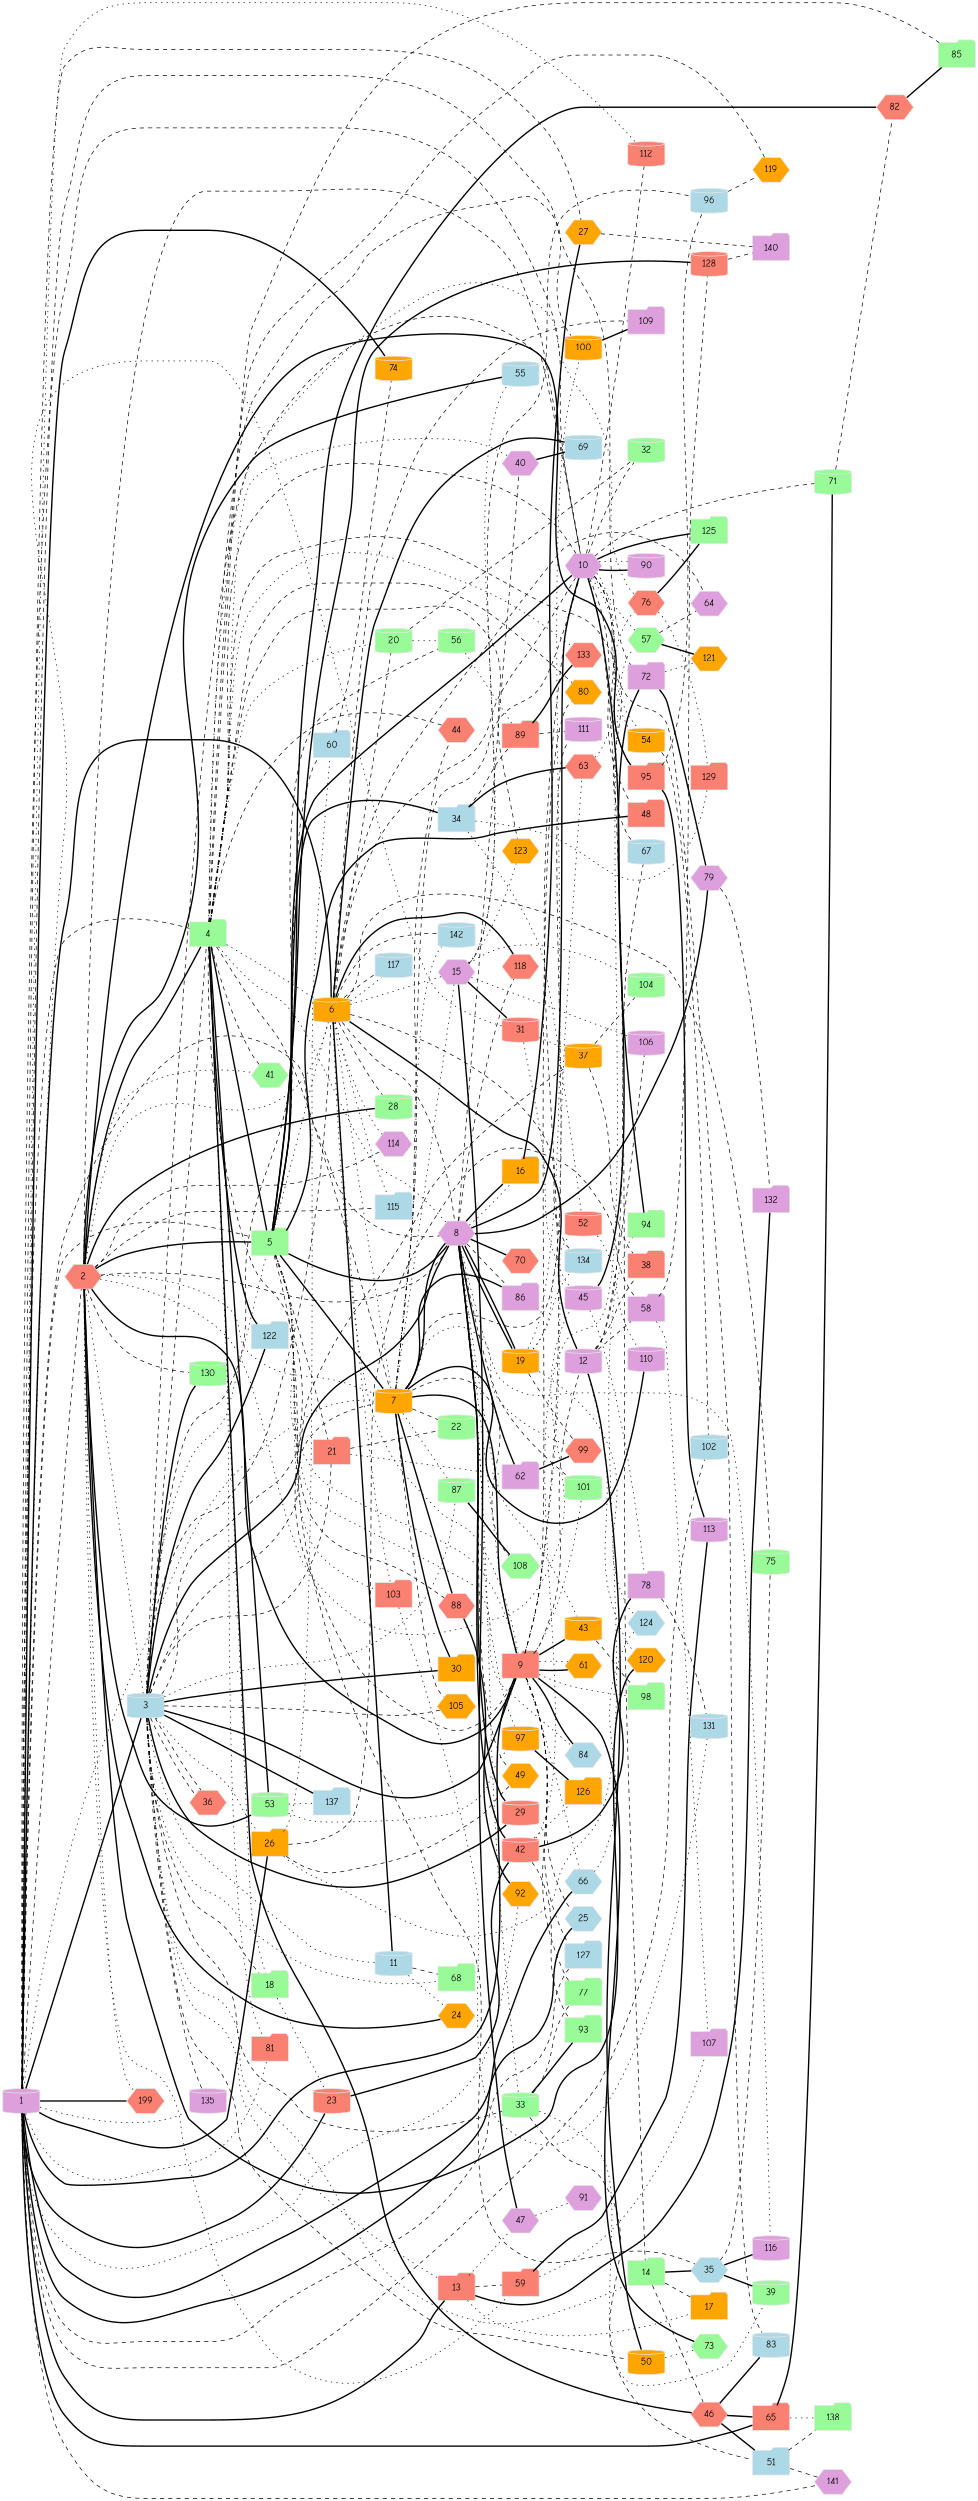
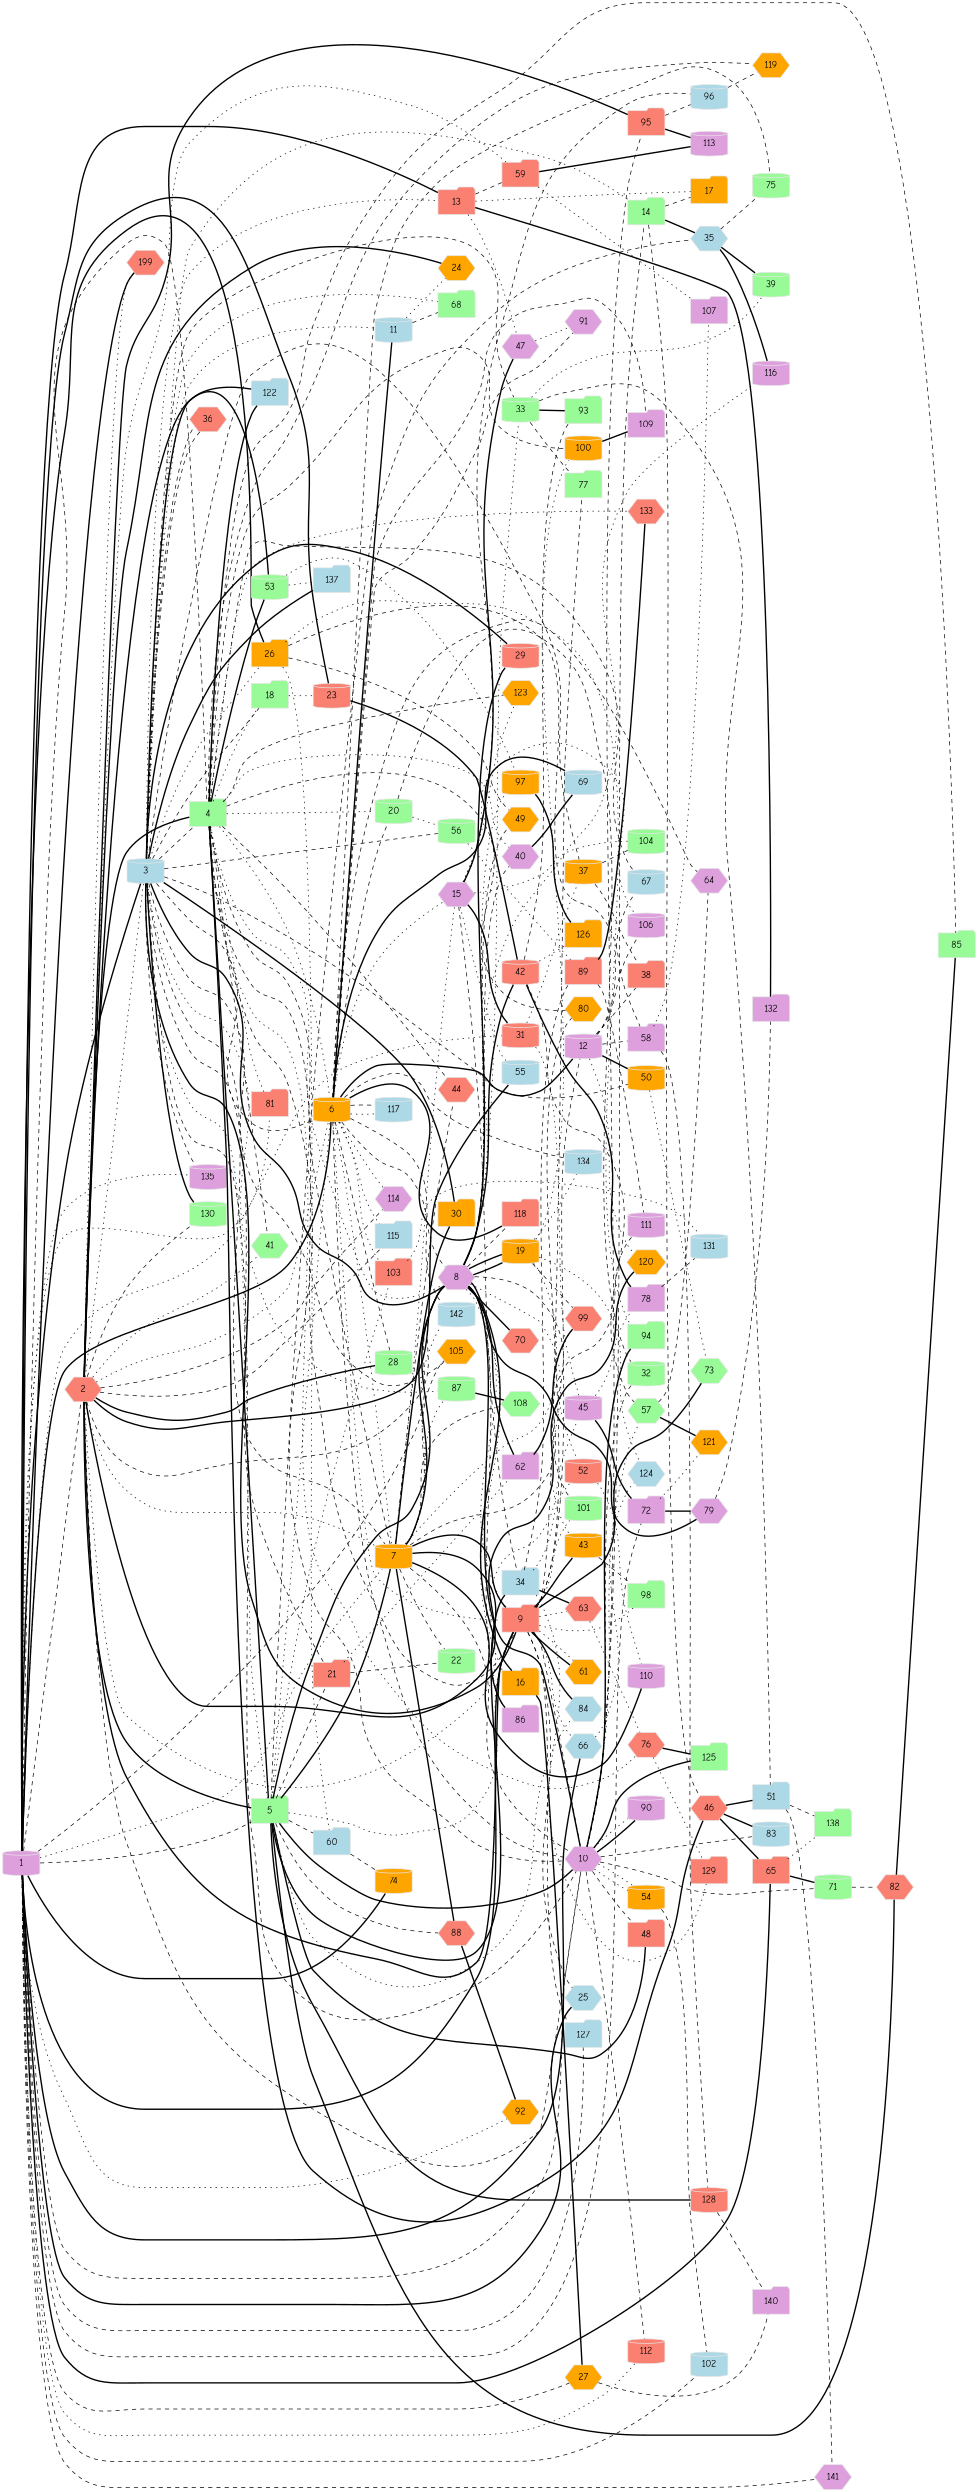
edge "91" -- "6": added
node "118": shape hexagon -> folder
edge "15" -- "34": added
edge "57" -- "42": style dotted -> dashed
